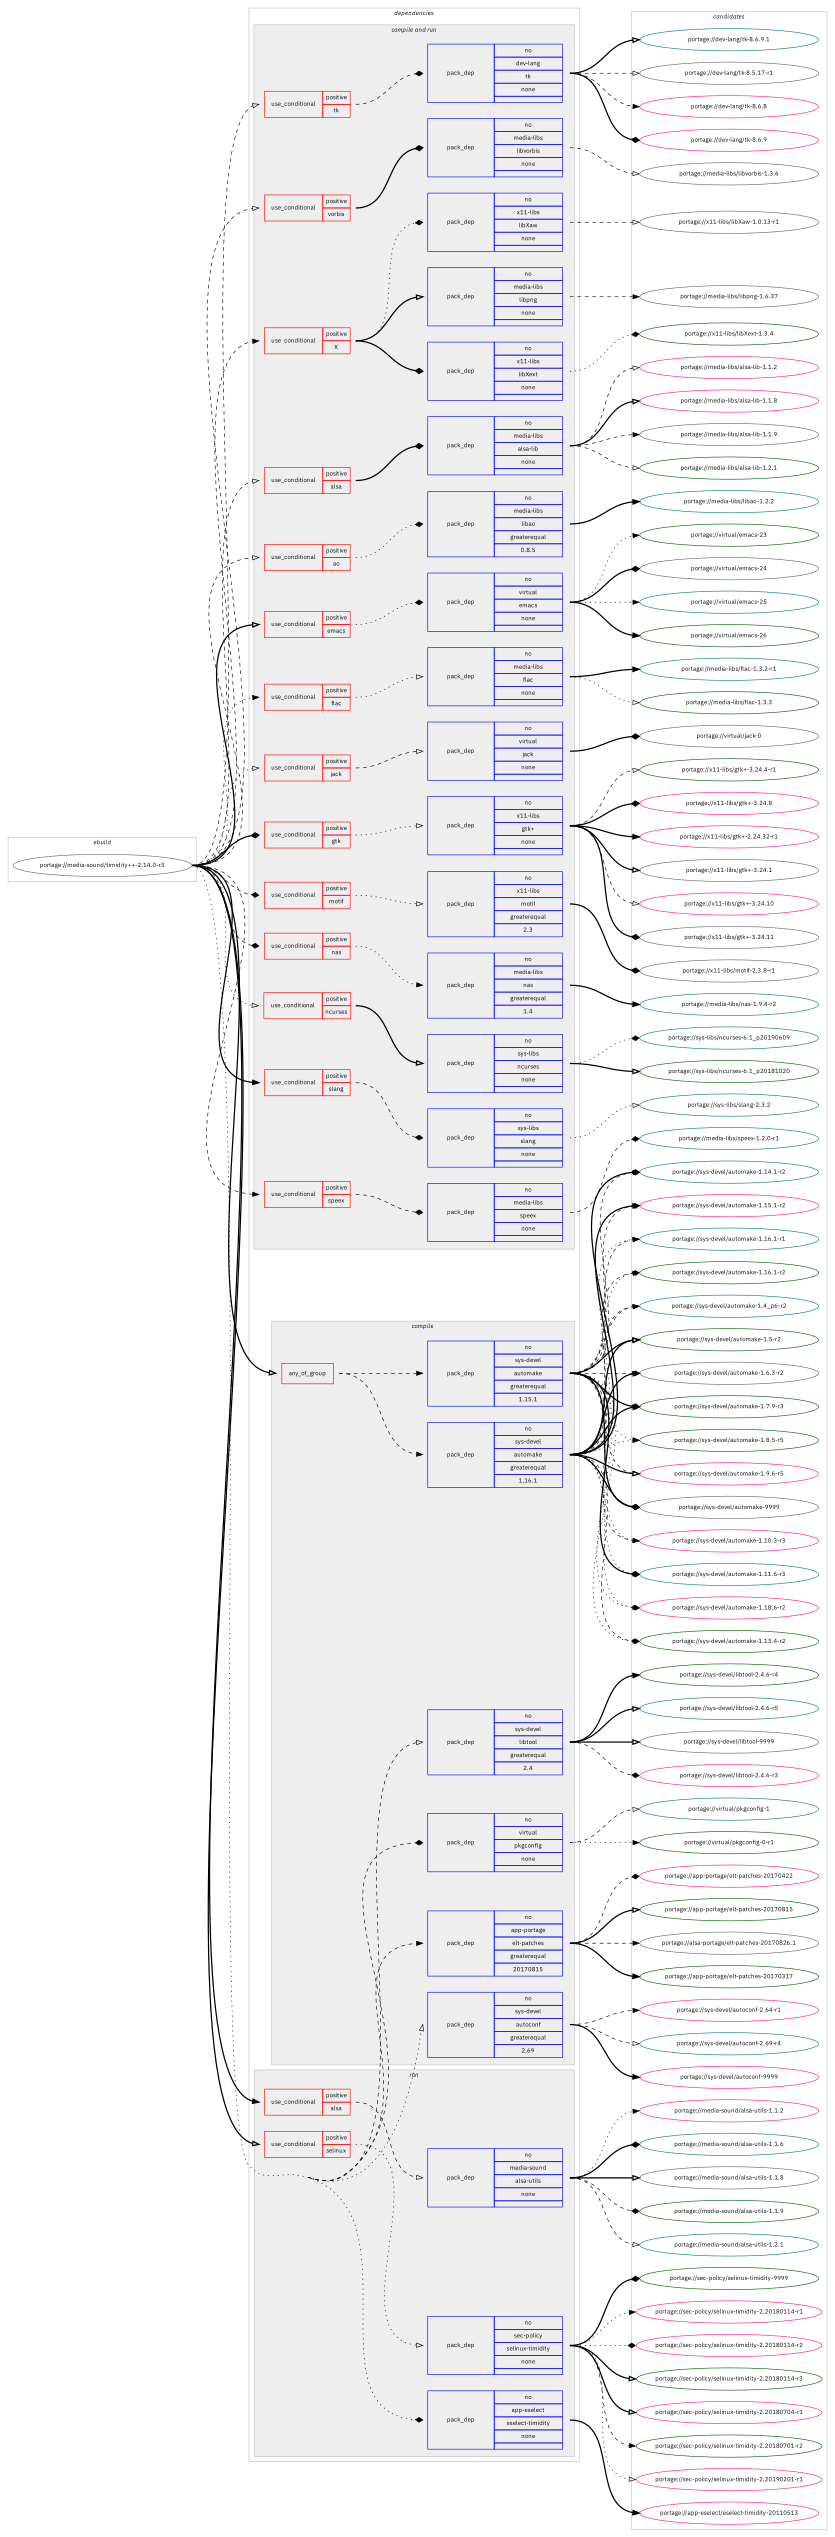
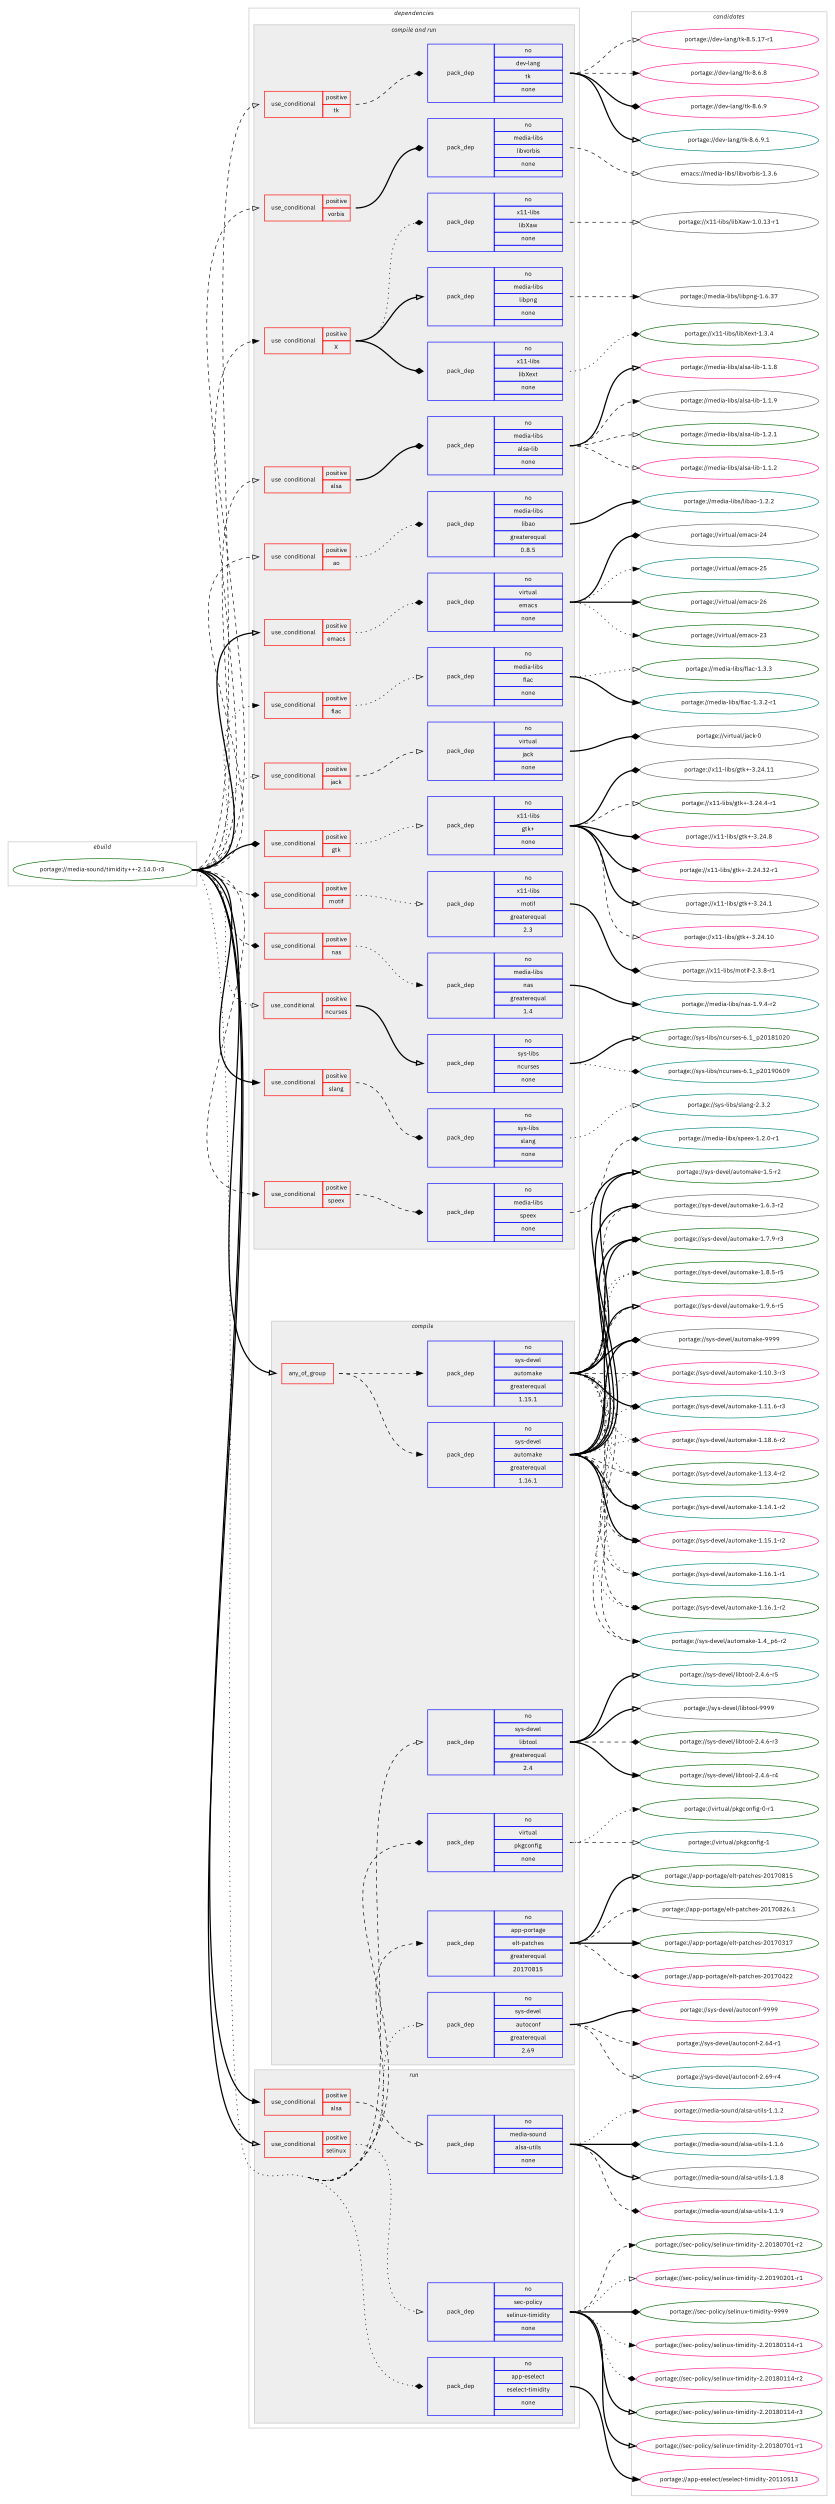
node "portage://dev-lang/tk-8.5.17-r1": color gray40 -> deeppink
node "portage://media-libs/libvorbis-1.3.6": label "portage://media-libs/libvorbis-1.3.6" -> "emacs://media-libs/libvorbis-1.3.6"
node "portage://media-sound/timidity++-2.14.0-r3": color gray40 -> darkgreen
node "portage://sys-devel/libtool-2.4.6-r3": color deeppink -> darkgreen
node "portage://alsa-portage/elt-patches-20170826.1": label "portage://alsa-portage/elt-patches-20170826.1" -> "portage://app-portage/elt-patches-20170826.1"
node "portage://media-sound/alsa-utils-1.1.9": color darkgreen -> deeppink
node "portage://media-sound/alsa-utils-1.2.1": removed
node "portage://sec-policy/selinux-timidity-2.20180704-r1": label "portage://sec-policy/selinux-timidity-2.20180704-r1" -> "portage://sec-policy/selinux-timidity-2.20180701-r1"
